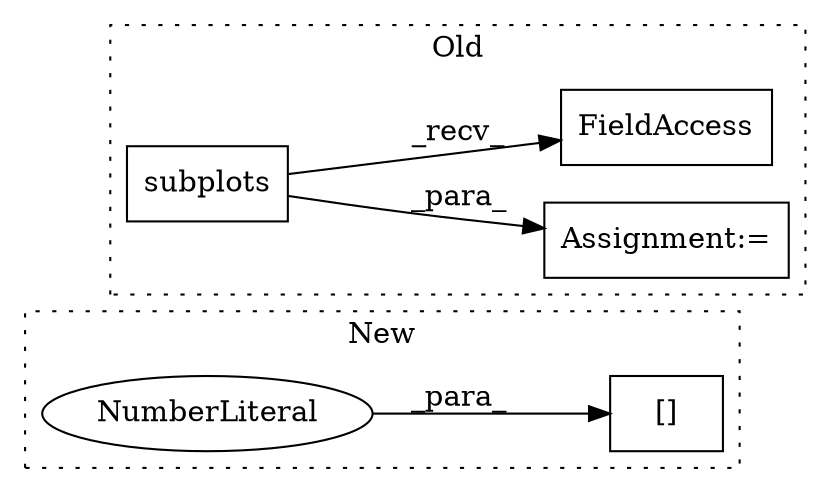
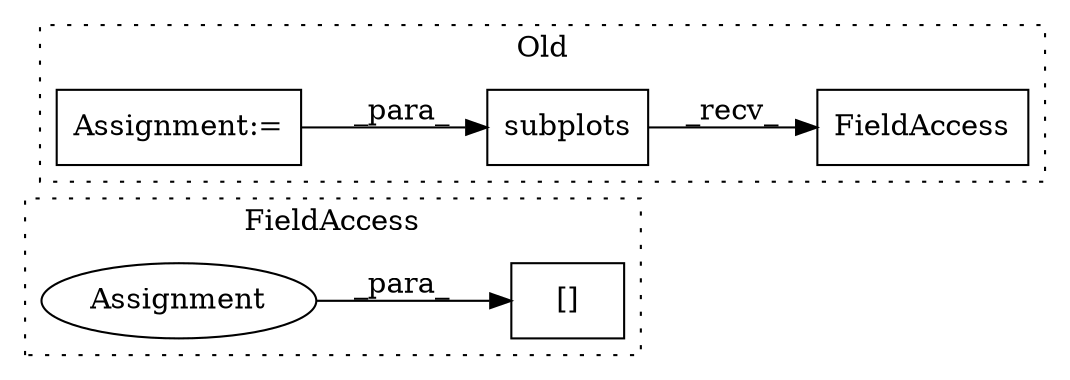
edge "subplots" -> "Assignment:=": reversed
cluster "New": label "New" -> "FieldAccess"
node "NumberLiteral": label "NumberLiteral" -> "Assignment"
